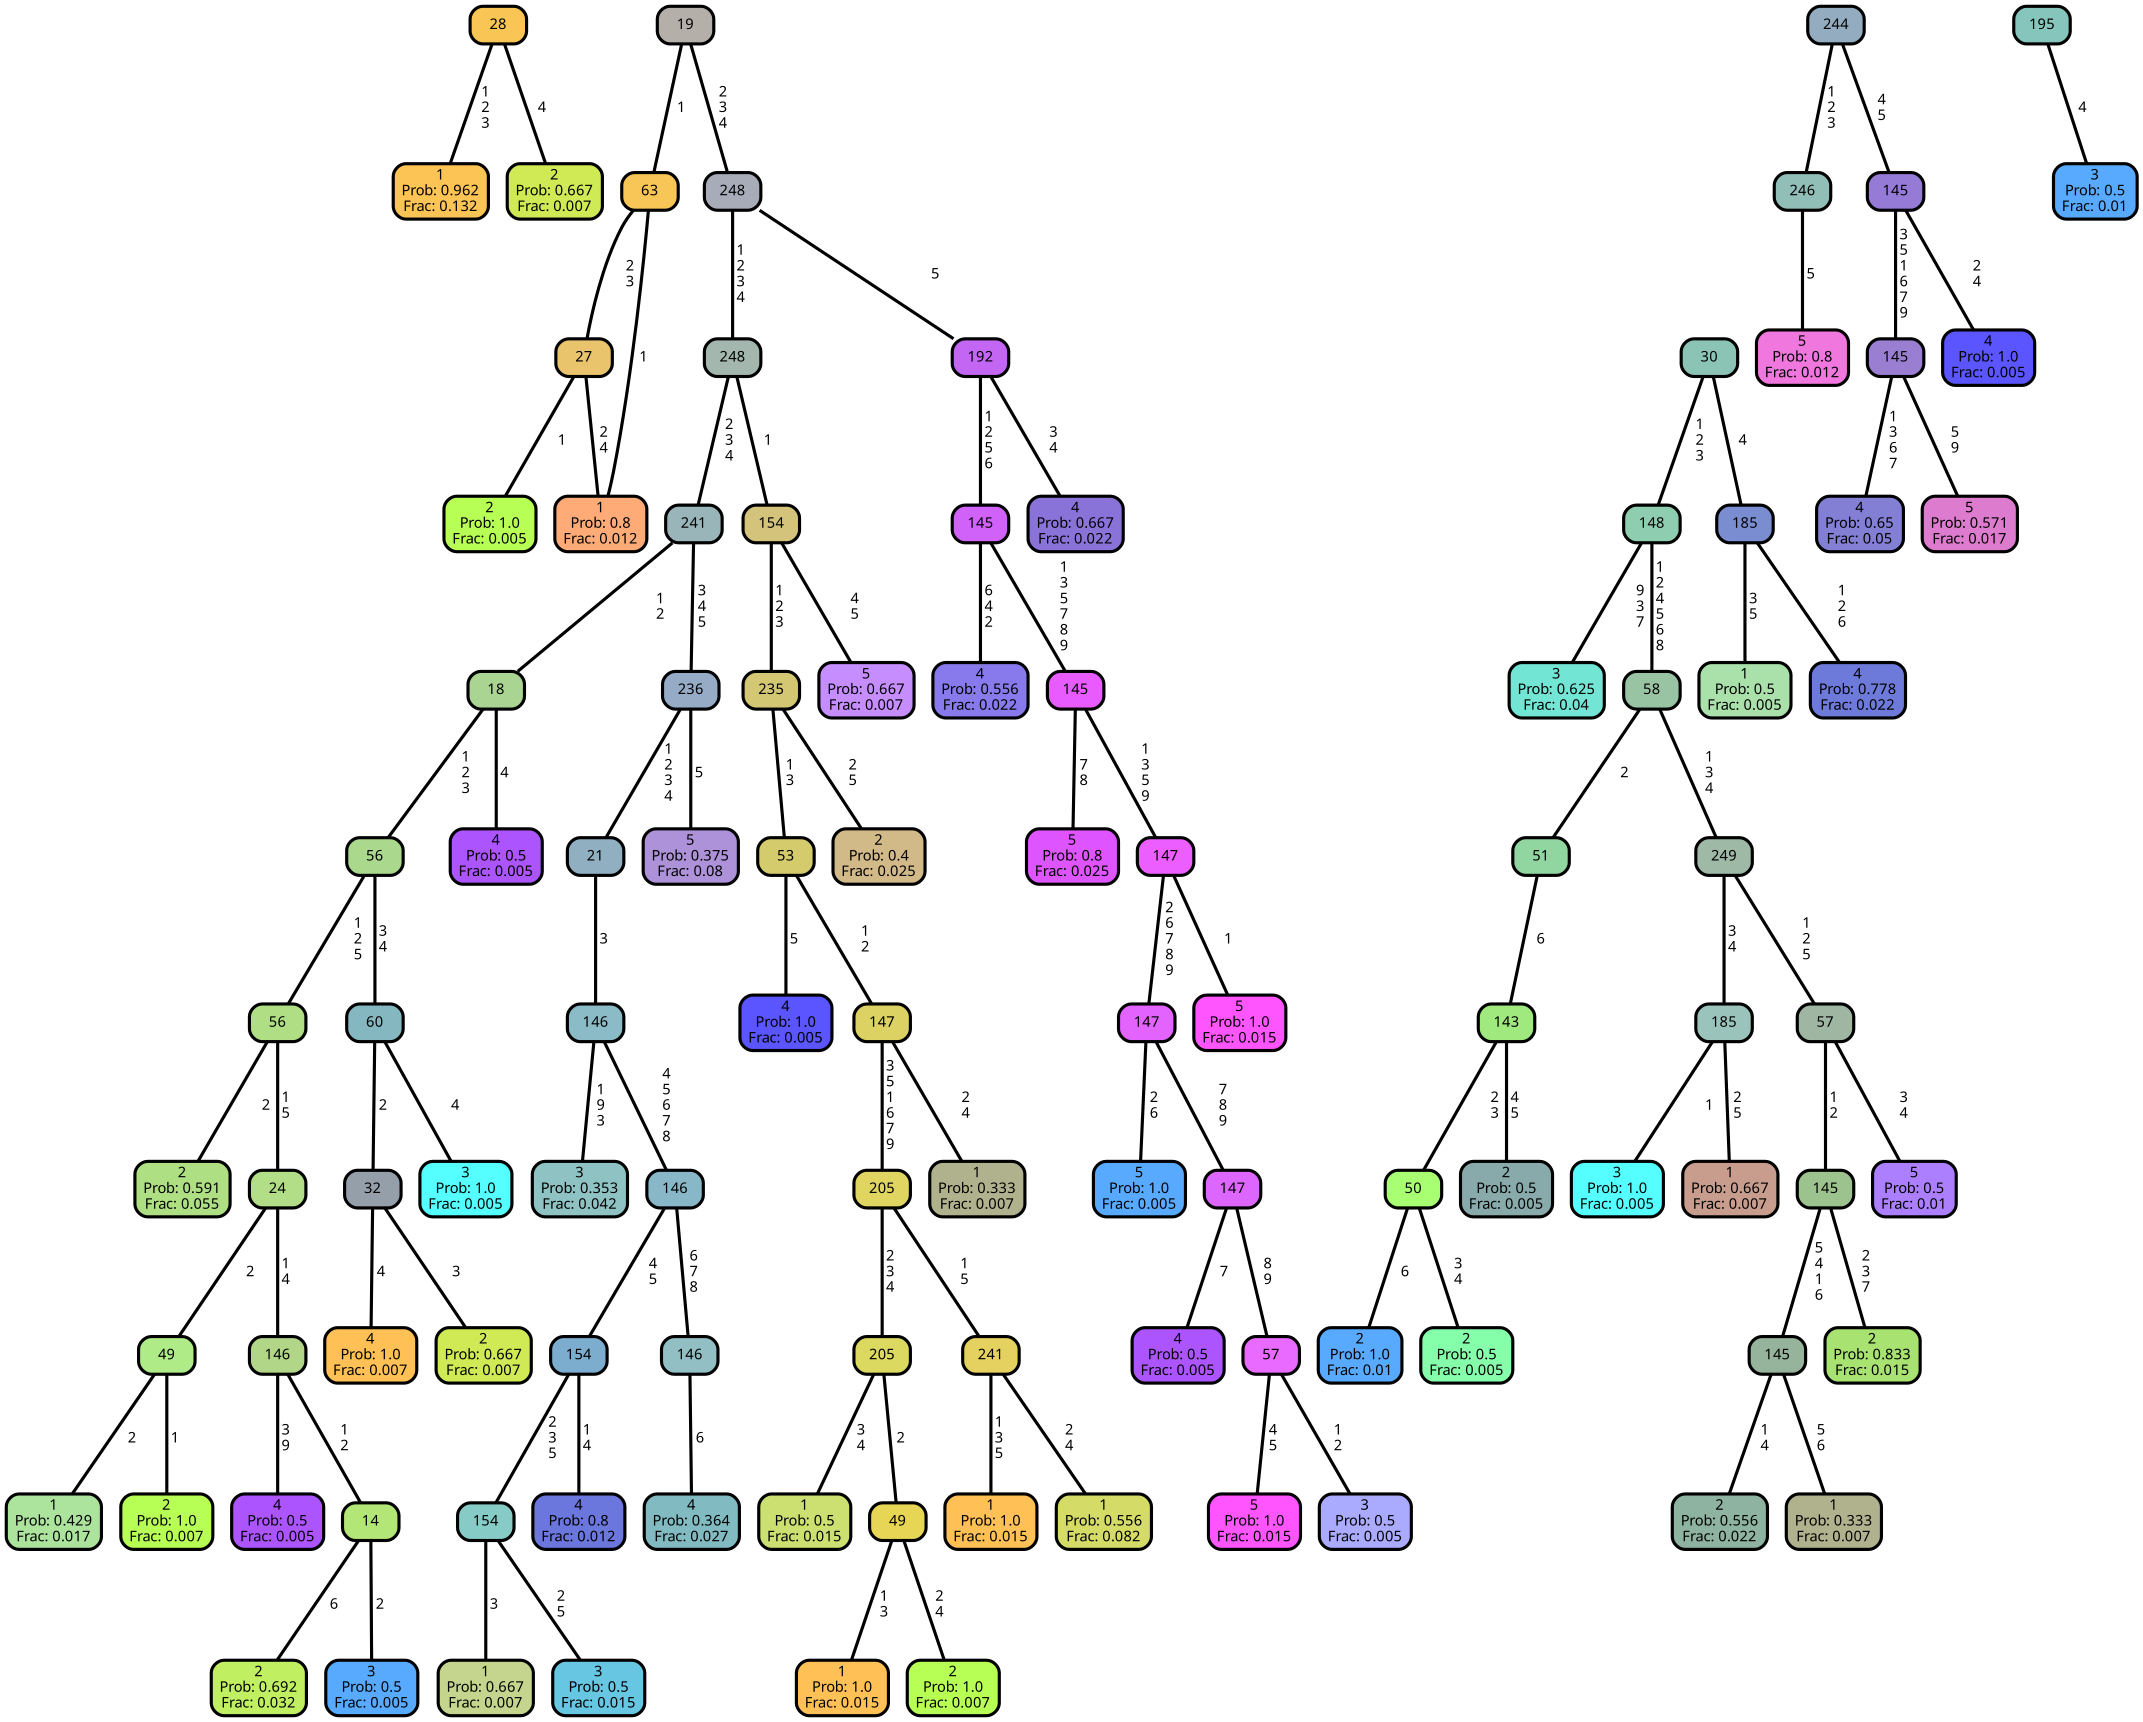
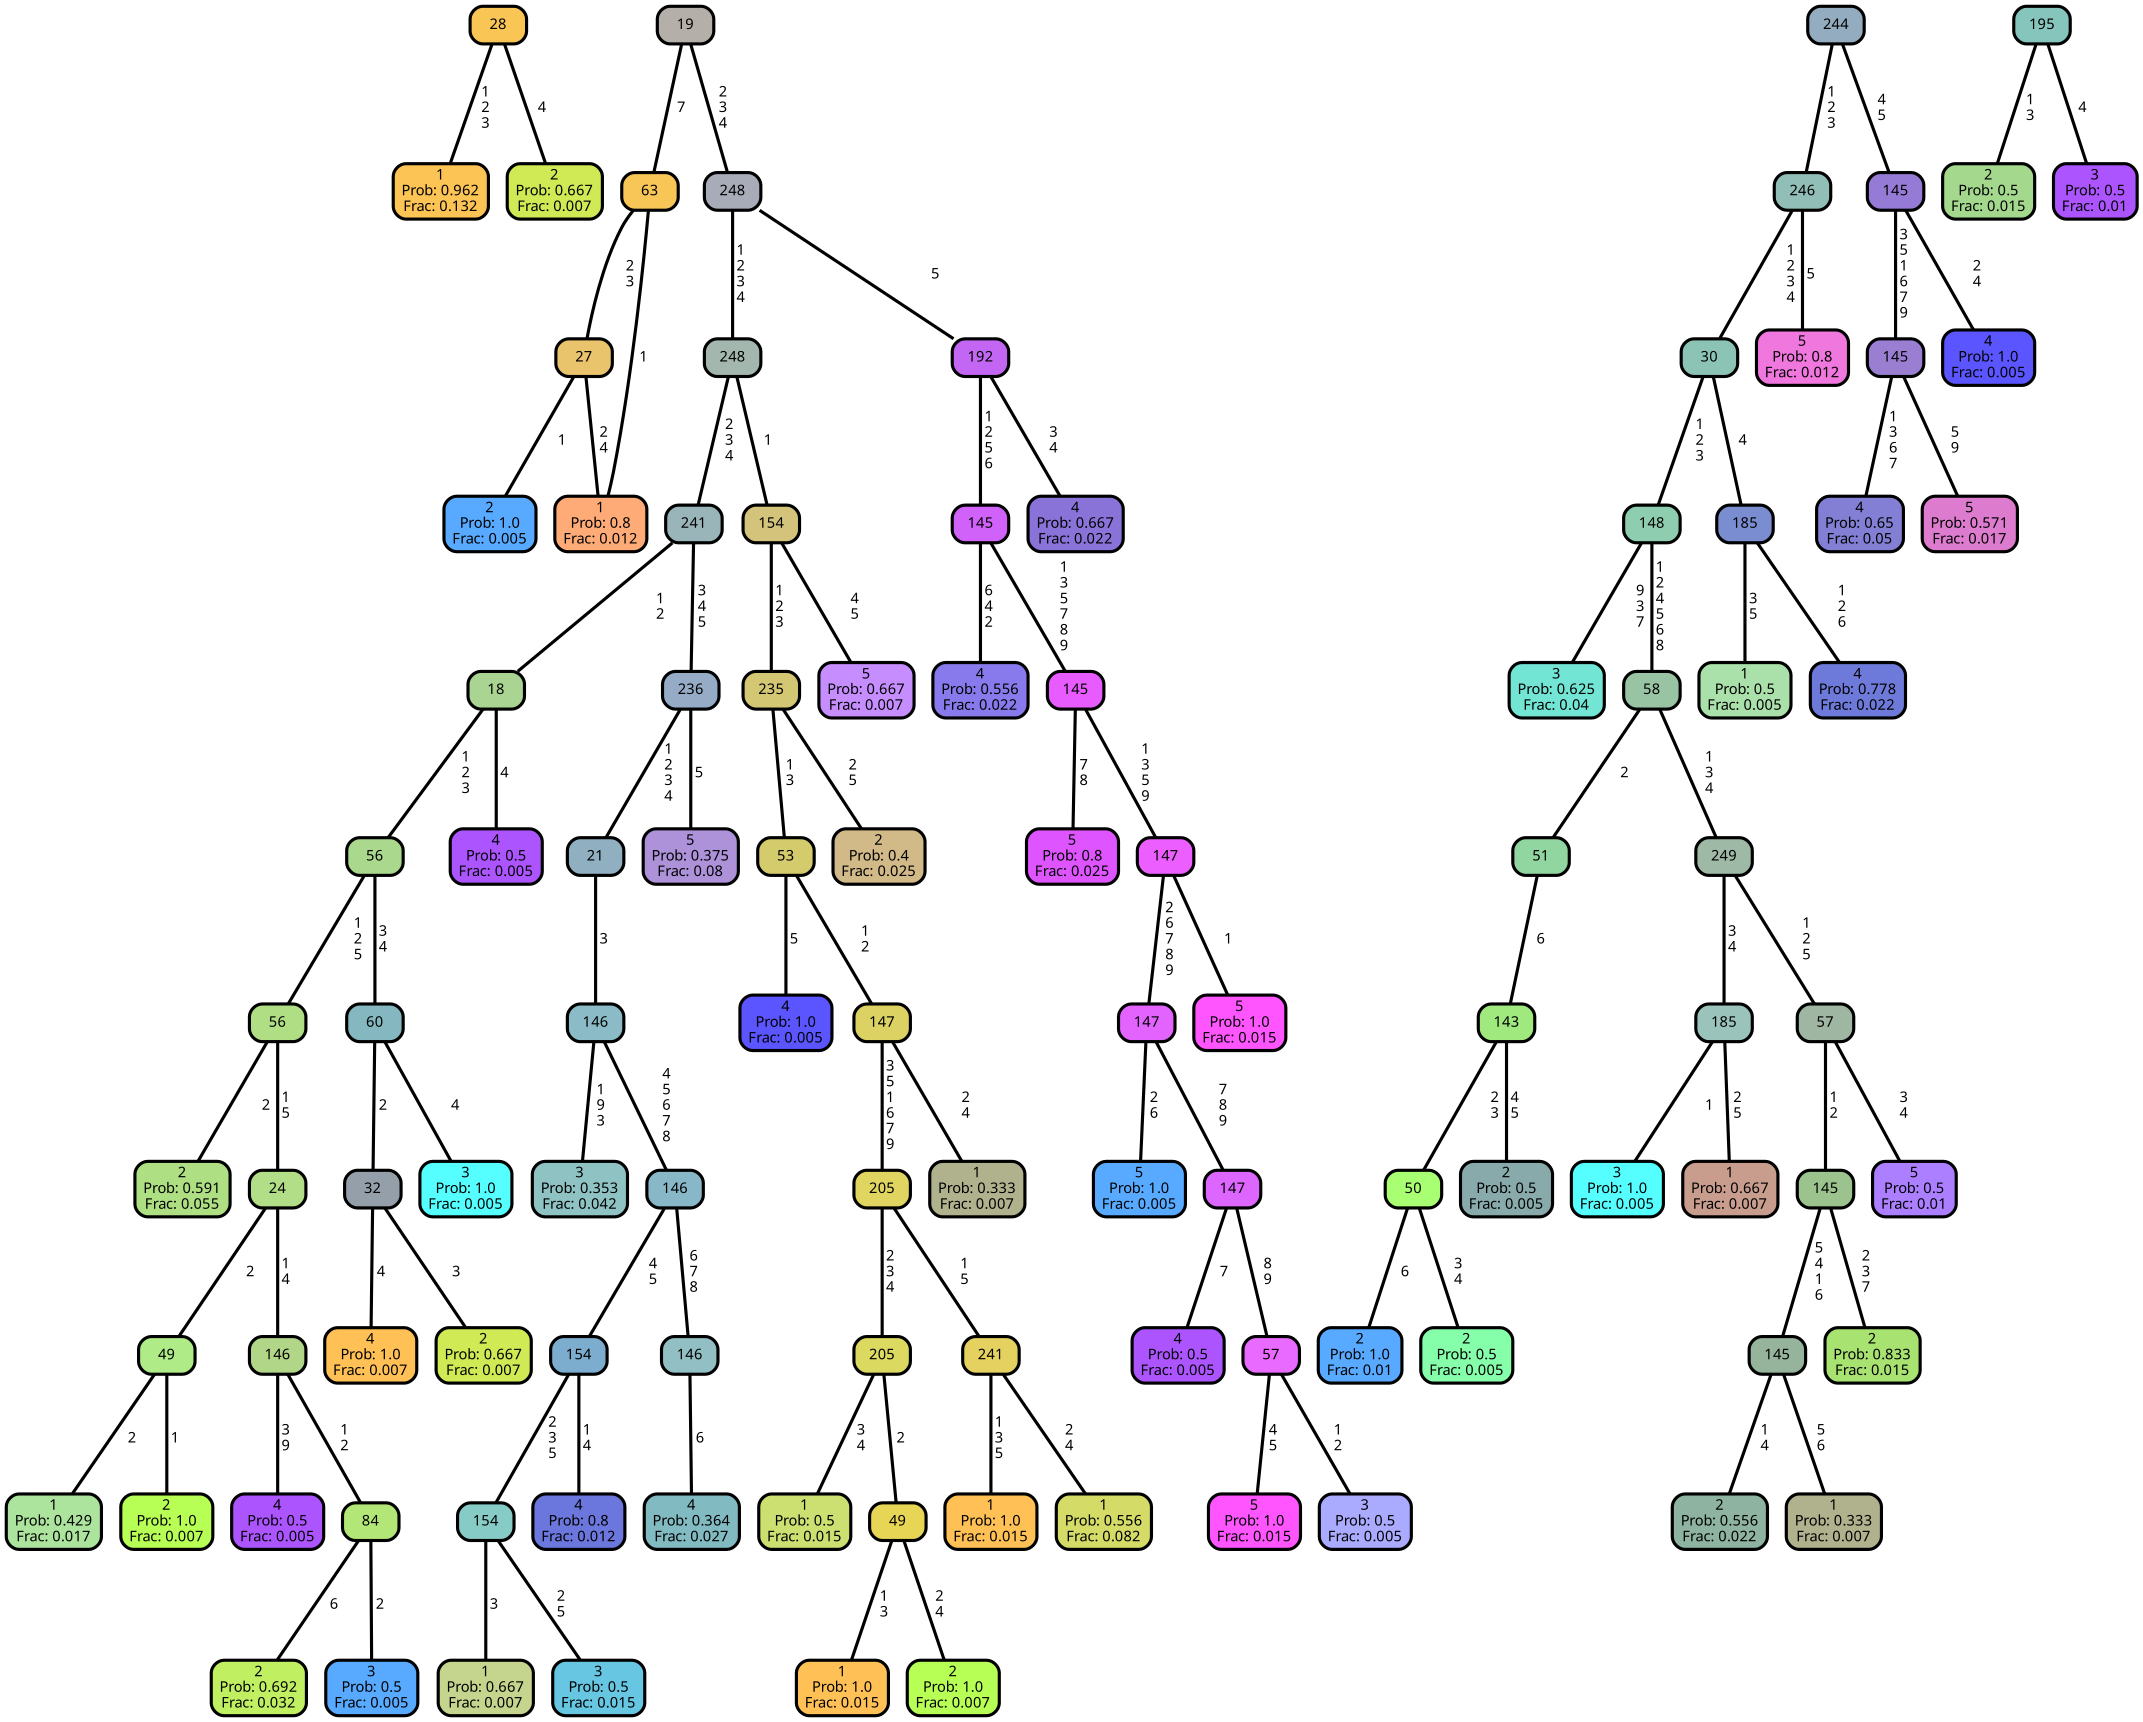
edge "19" -- "63": label " 1" -> " 7"
node "2 Prob: 0.5 Frac: 0.015": added
node "3 Prob: 0.5 Frac: 0.01": fillcolor #57aaff -> #ac55ff
edge "246" -- "30": added, label "1 2 3 4"
node "2 Prob: 1.0 Frac: 0.005": fillcolor #b8ff55 -> #57aaff
node "14": label "14" -> "84"
